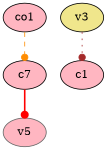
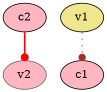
node "co1": removed
node "v3": label "v3" -> "v1"
node "c7": label "c7" -> "c2"
node "v5": label "v5" -> "v2"
